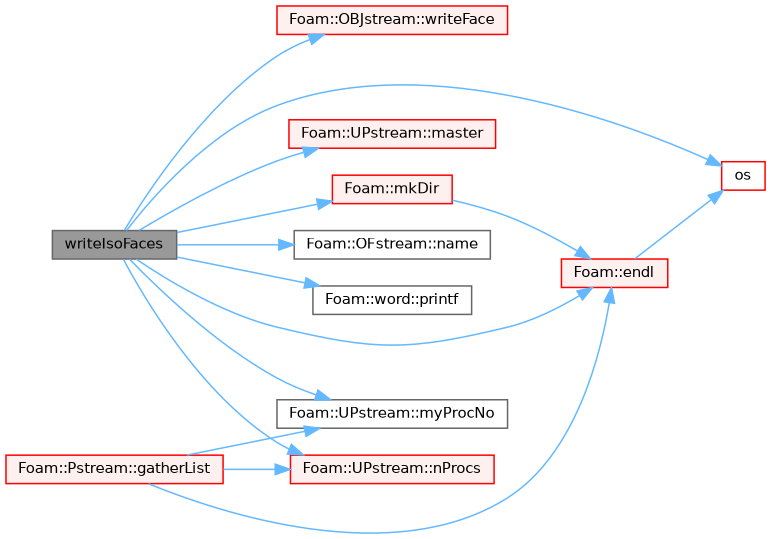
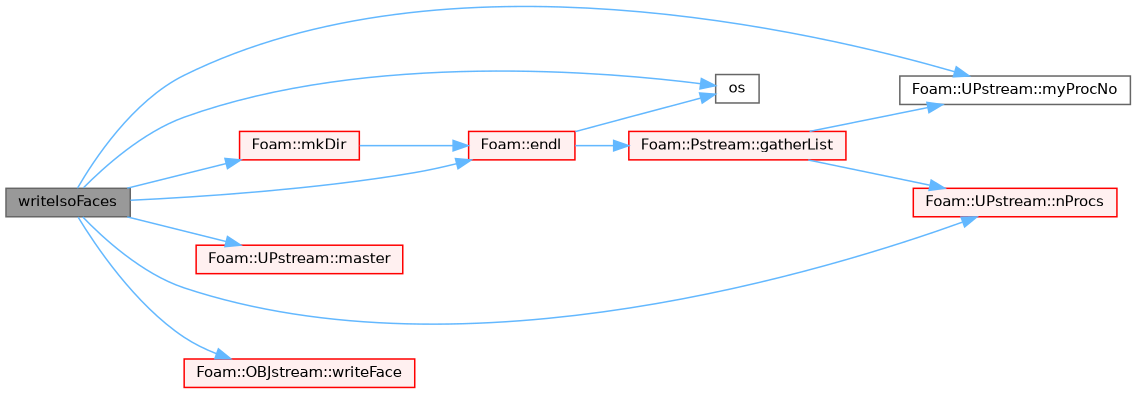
node "os": color red -> grey40
node "Foam::OFstream::name": removed
node "Foam::word::printf": removed
edge "Foam::Pstream::gatherList" -> "Foam::endl": reversed
